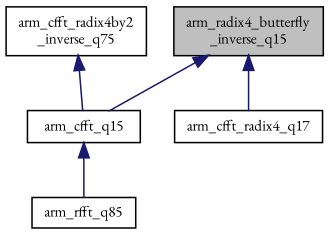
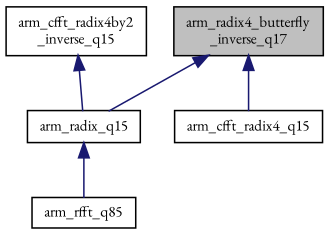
node "arm_cfft_radix4by2 _inverse_q75": label "arm_cfft_radix4by2 _inverse_q75" -> "arm_cfft_radix4by2 _inverse_q15"
node "arm_radix4_butterfly _inverse_q15": label "arm_radix4_butterfly _inverse_q15" -> "arm_radix4_butterfly _inverse_q17"
node "arm_cfft_q15": label "arm_cfft_q15" -> "arm_radix_q15"
node "arm_cfft_radix4_q17": label "arm_cfft_radix4_q17" -> "arm_cfft_radix4_q15"
